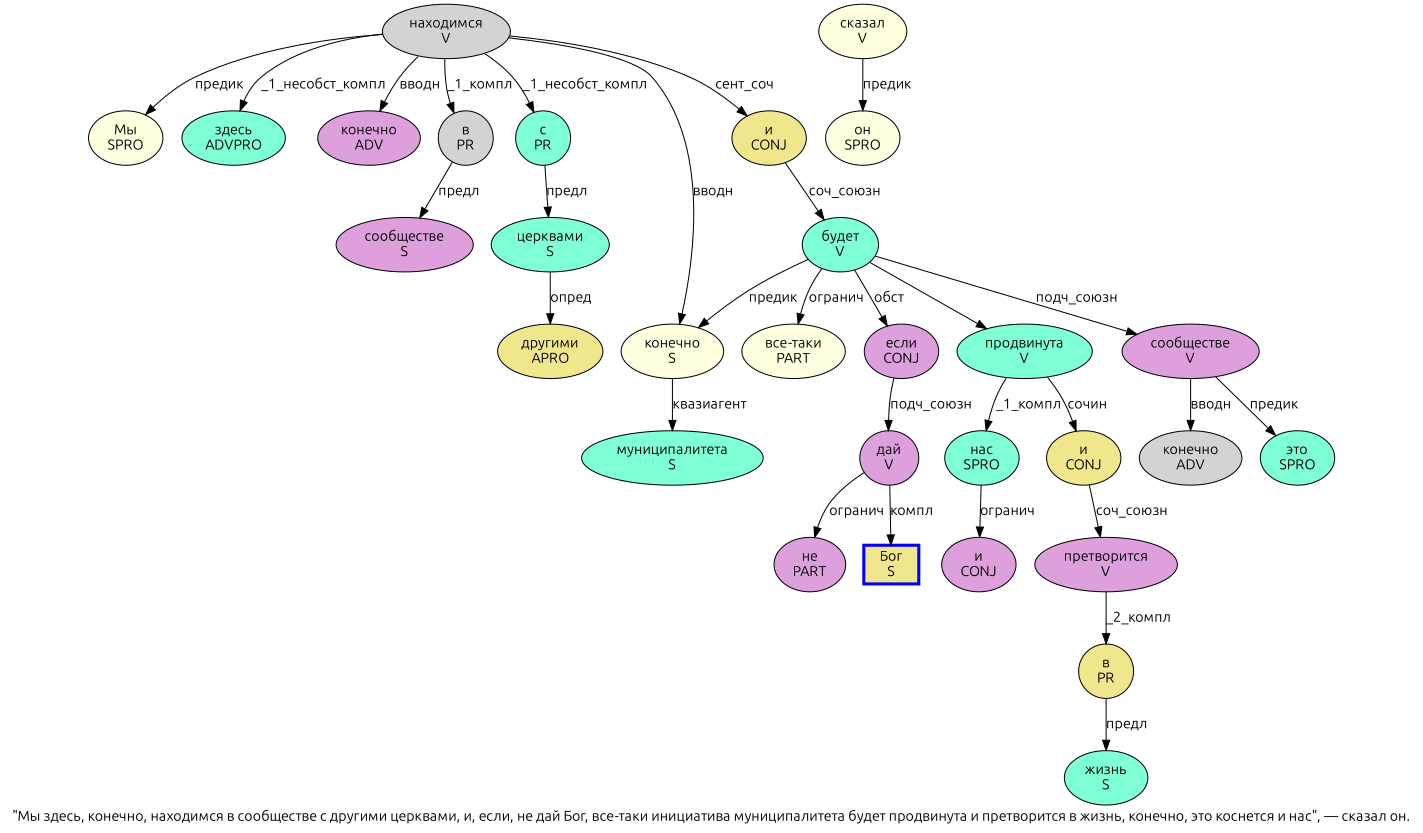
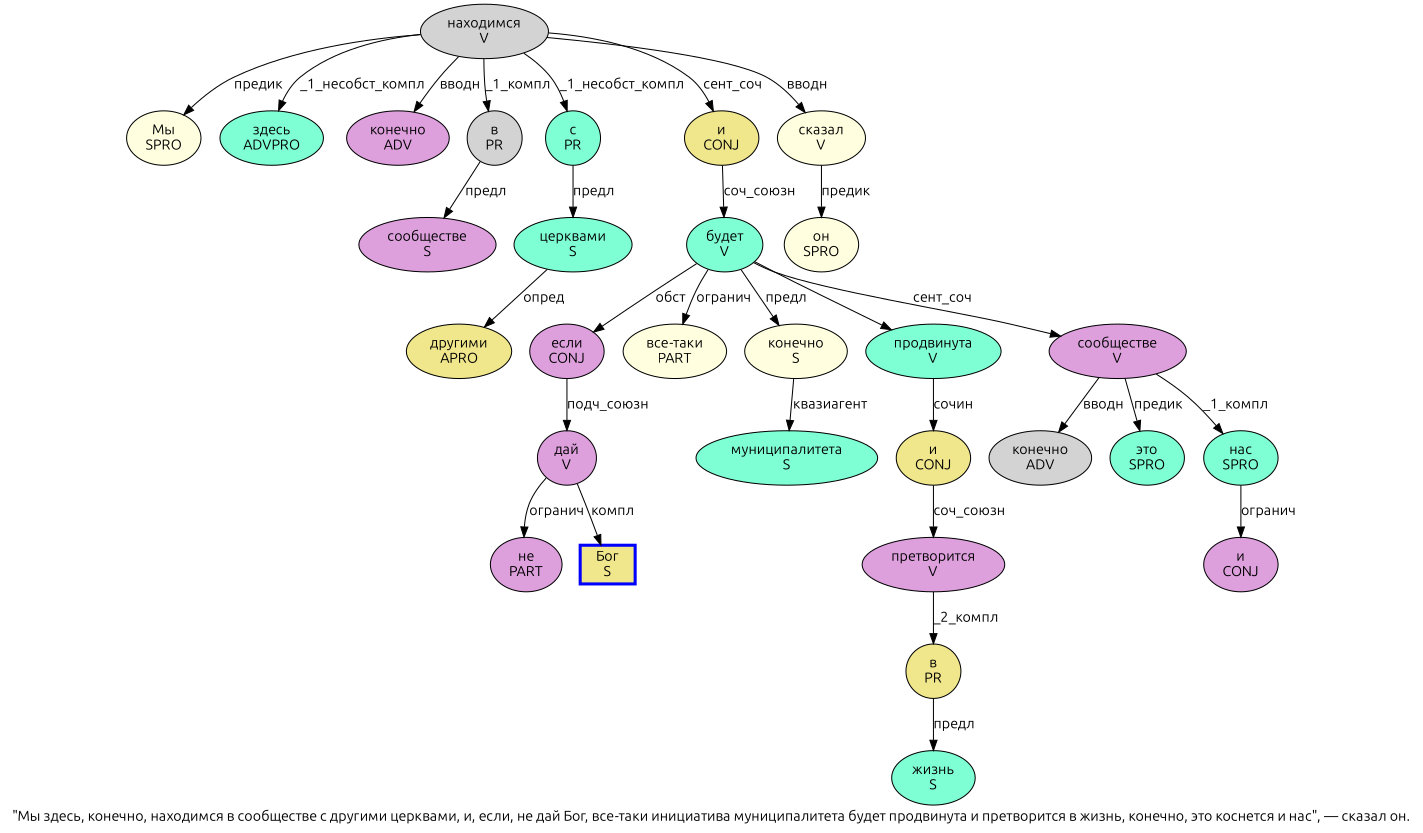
edge "находимся V" -> "конечно S": now "находимся V" -> "сказал V"
edge "будет V" -> "конечно S": label "предик" -> "предл"
edge "будет V" -> "сообществе V": label "подч_союзн" -> "сент_соч"
edge "продвинута V" -> "нас SPRO": now "сообществе V" -> "нас SPRO"
